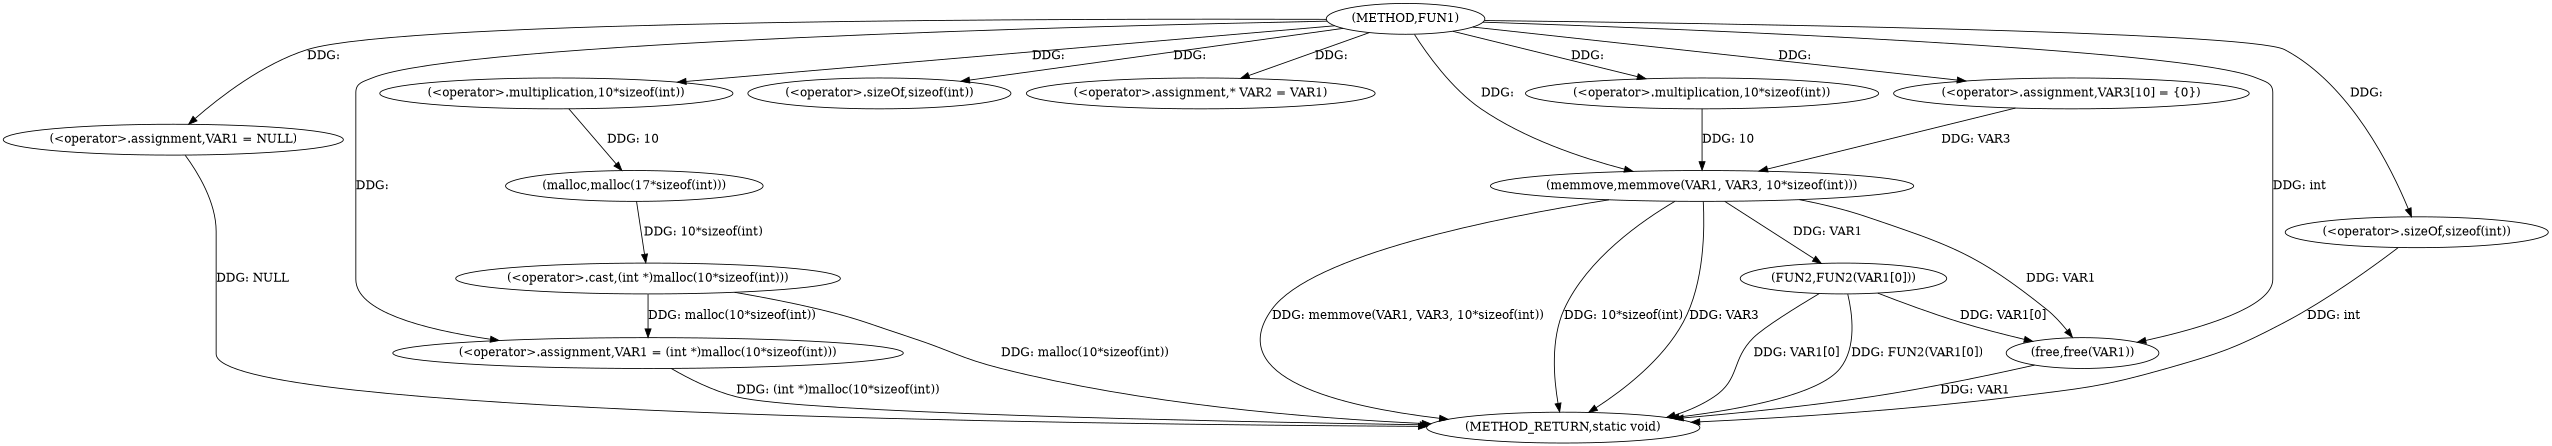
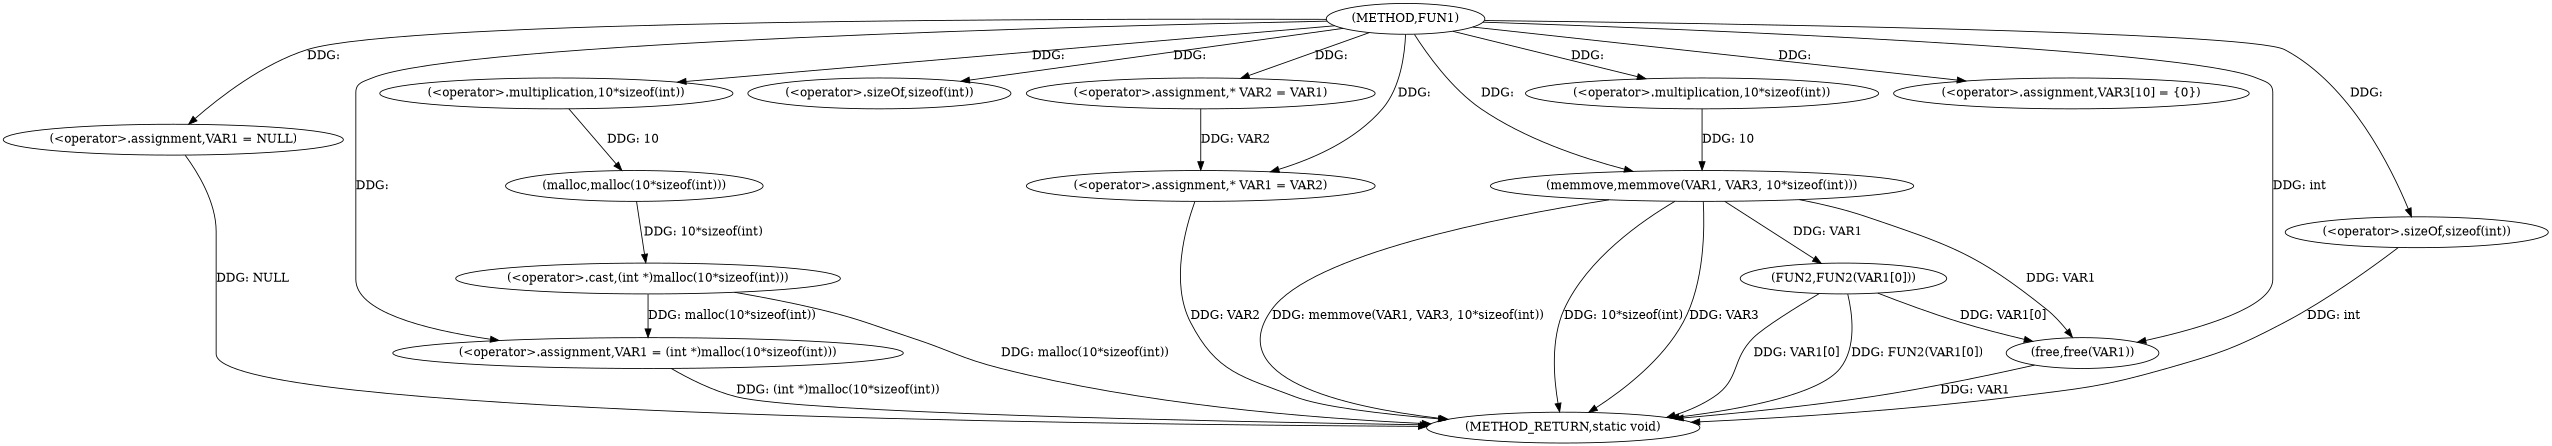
edge "(<operator>.assignment,VAR3[10] = {0})" -> "(memmove,memmove(VAR1, VAR3, 10*sizeof(int)))": removed, label "DDG: VAR3"
node "(malloc,malloc(17*sizeof(int)))": label "(malloc,malloc(17*sizeof(int)))" -> "(malloc,malloc(10*sizeof(int)))"
node "(<operator>.assignment,* VAR1 = VAR2)": added
